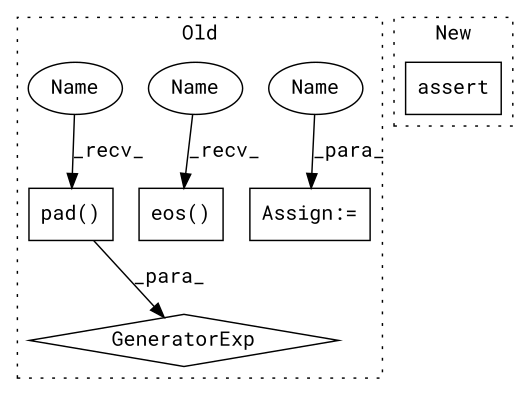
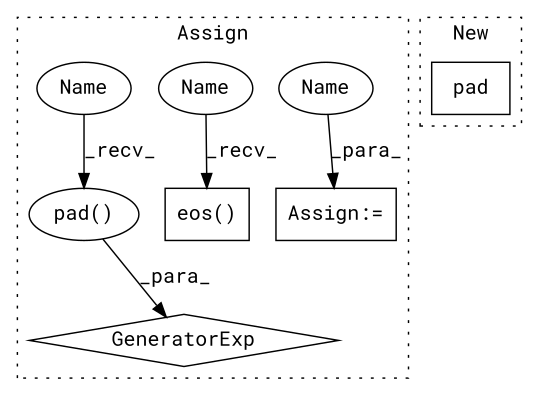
cluster "Old": label "Old" -> "Assign"
node "assert": label "assert" -> "pad"
node "pad()": shape box -> ellipse
